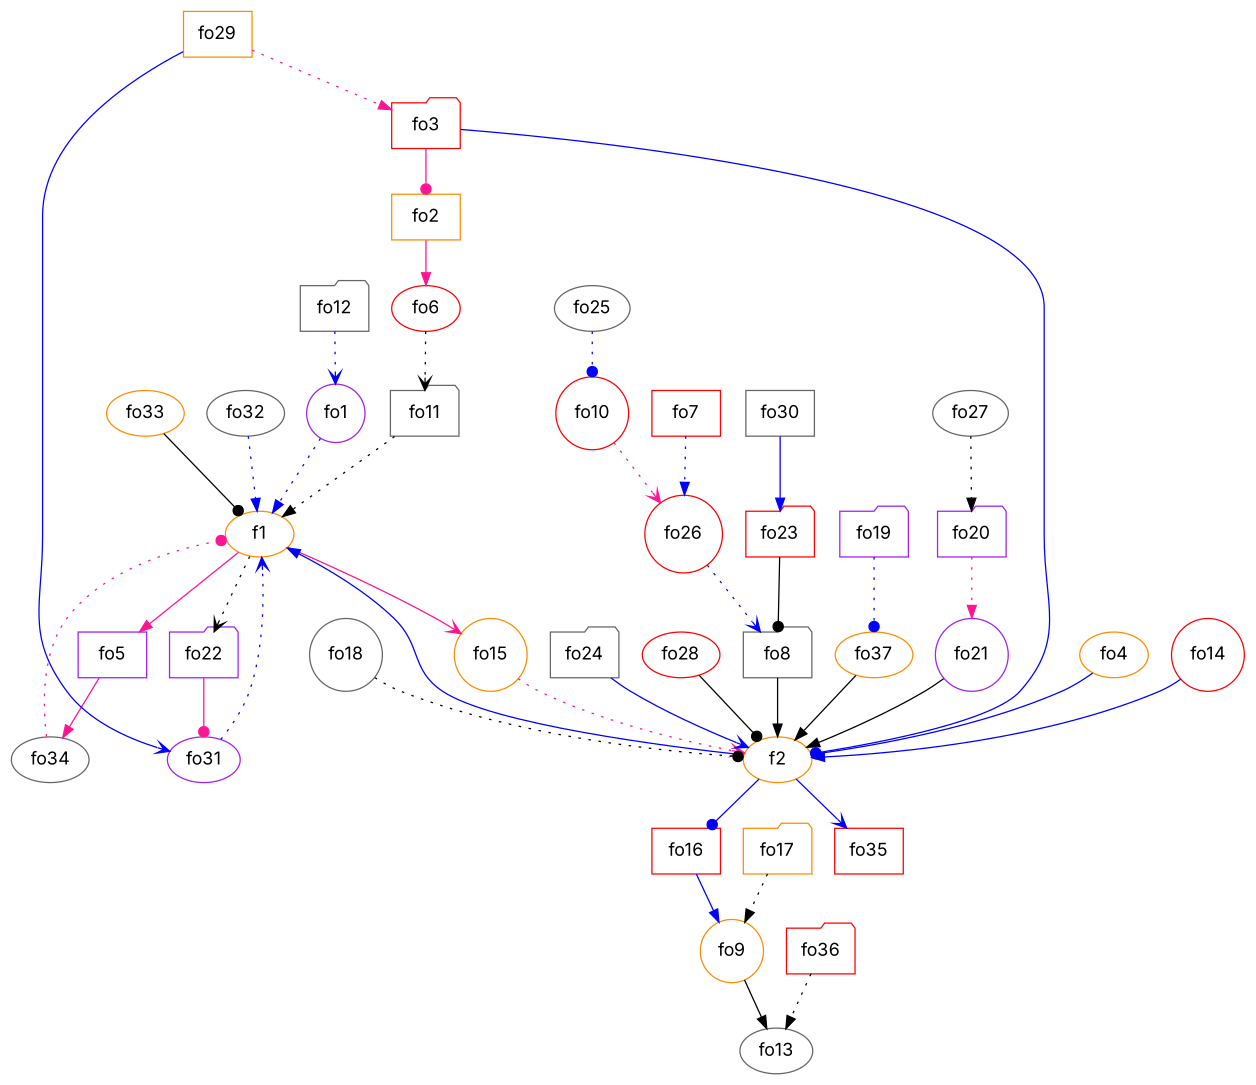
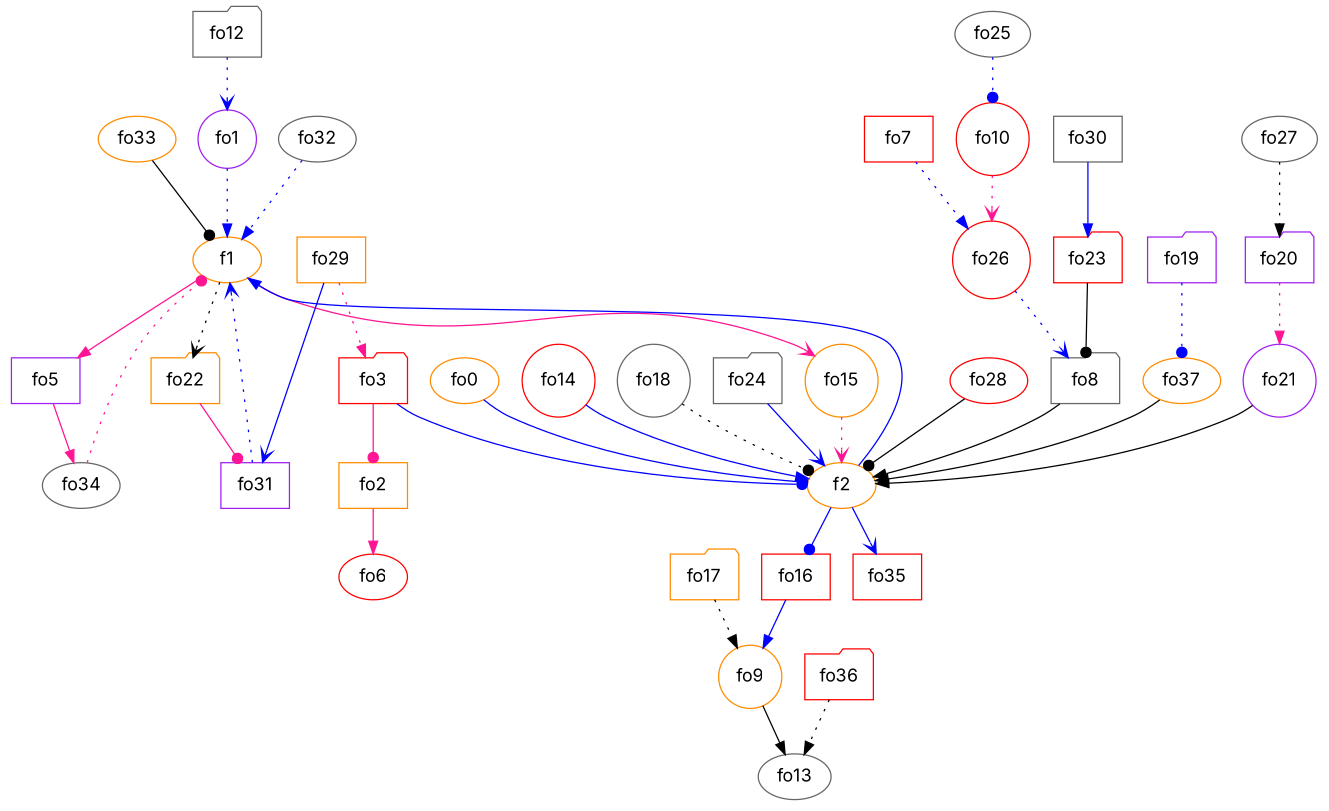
node "fo11": removed
node "fo22": color purple -> darkorange
node "fo4": label "fo4" -> "fo0"
node "fo31": shape ellipse -> box
